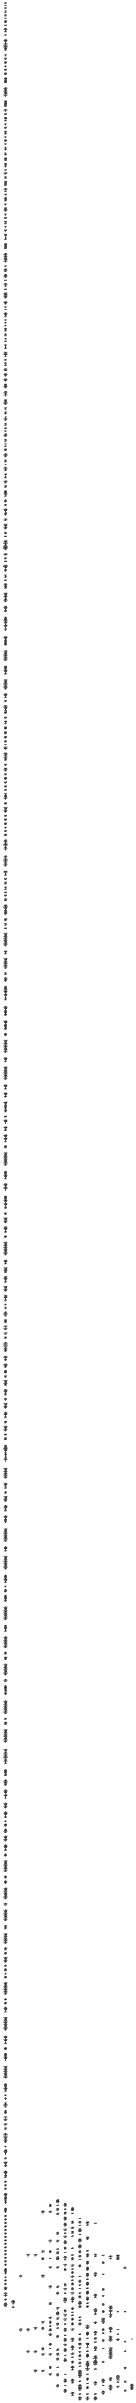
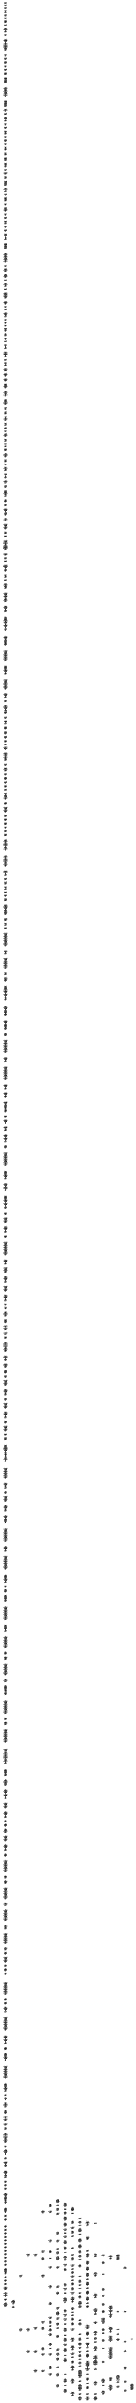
node "# 0x945 JUMPDEST PUSHX Data PUSHX Data JUMP": removed
node "# 0x57a JUMPDEST PUSHX Data JUMP": removed
node "# 0x449 PUSHX Data REVERT": removed
